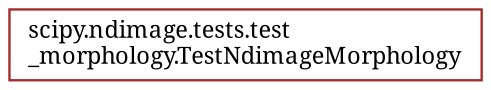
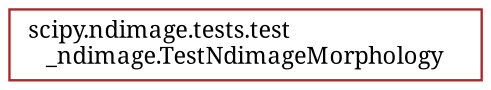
node "scipy.ndimage.tests.test _morphology.TestNdimageMorphology": label "scipy.ndimage.tests.test _morphology.TestNdimageMorphology" -> "scipy.ndimage.tests.test _ndimage.TestNdimageMorphology"
